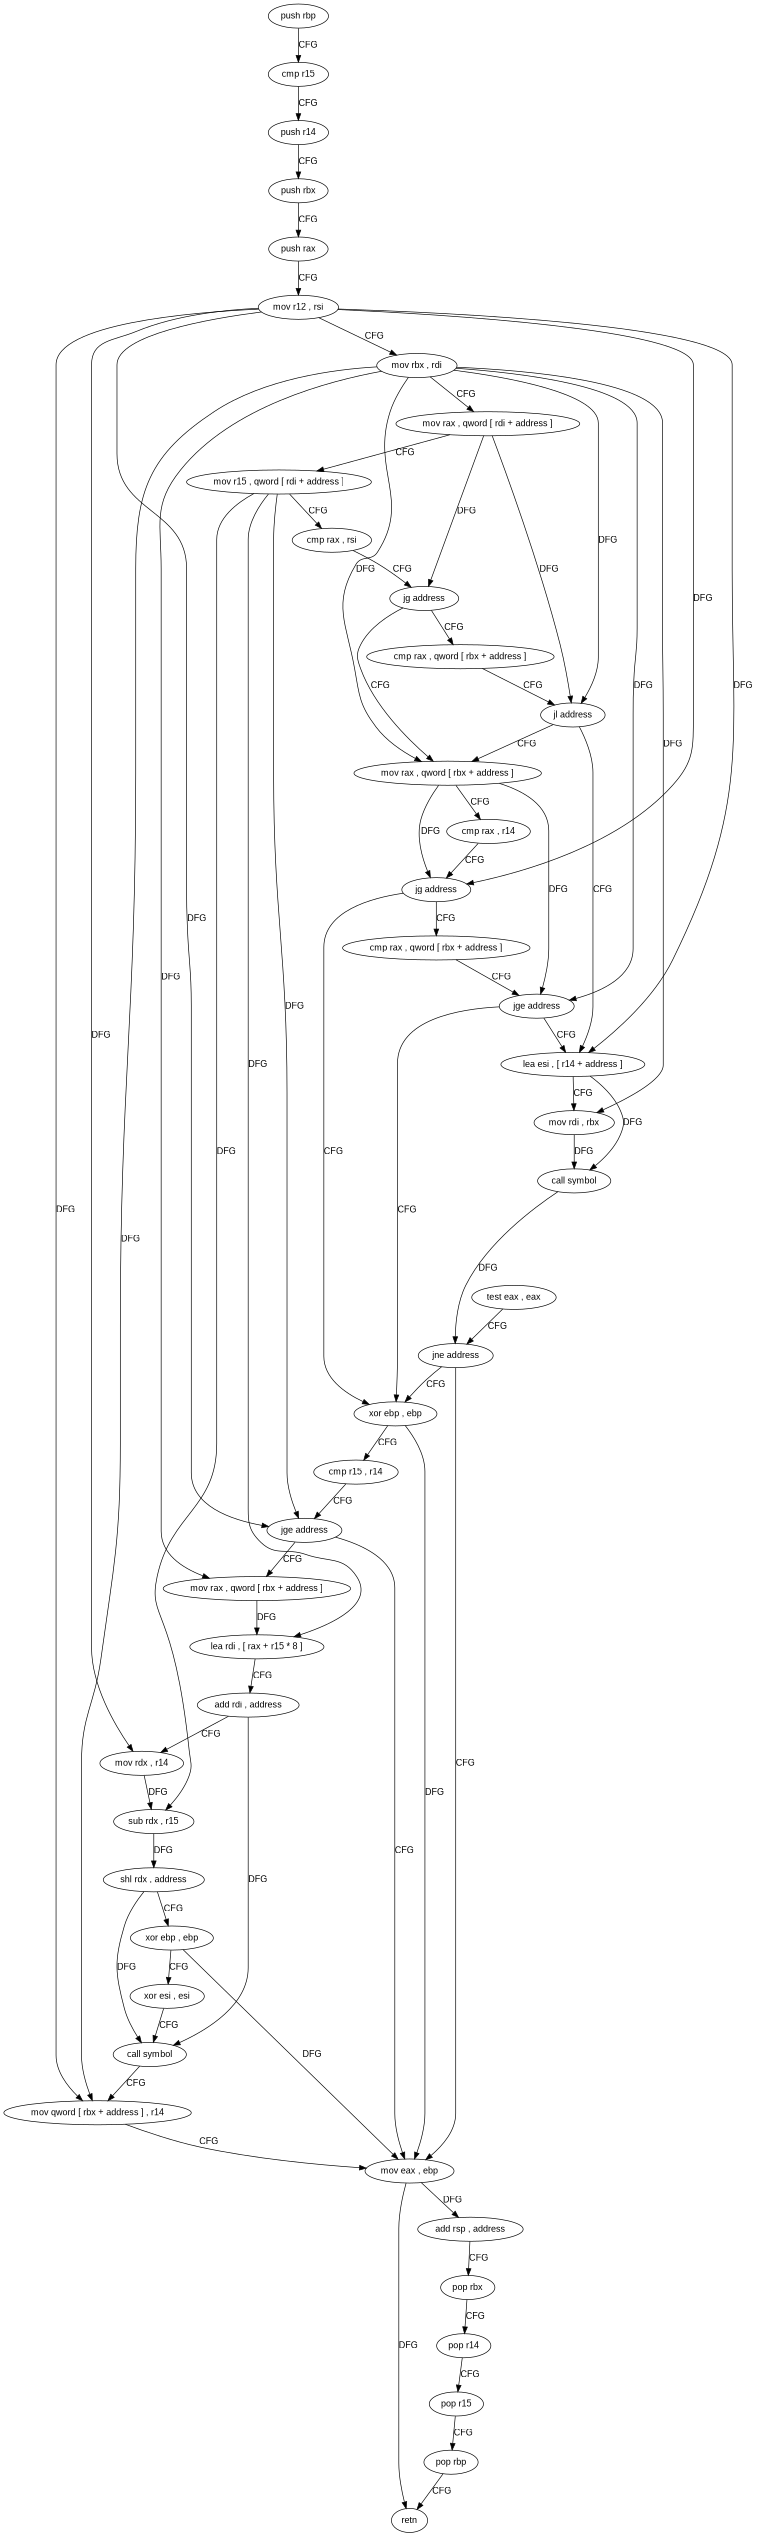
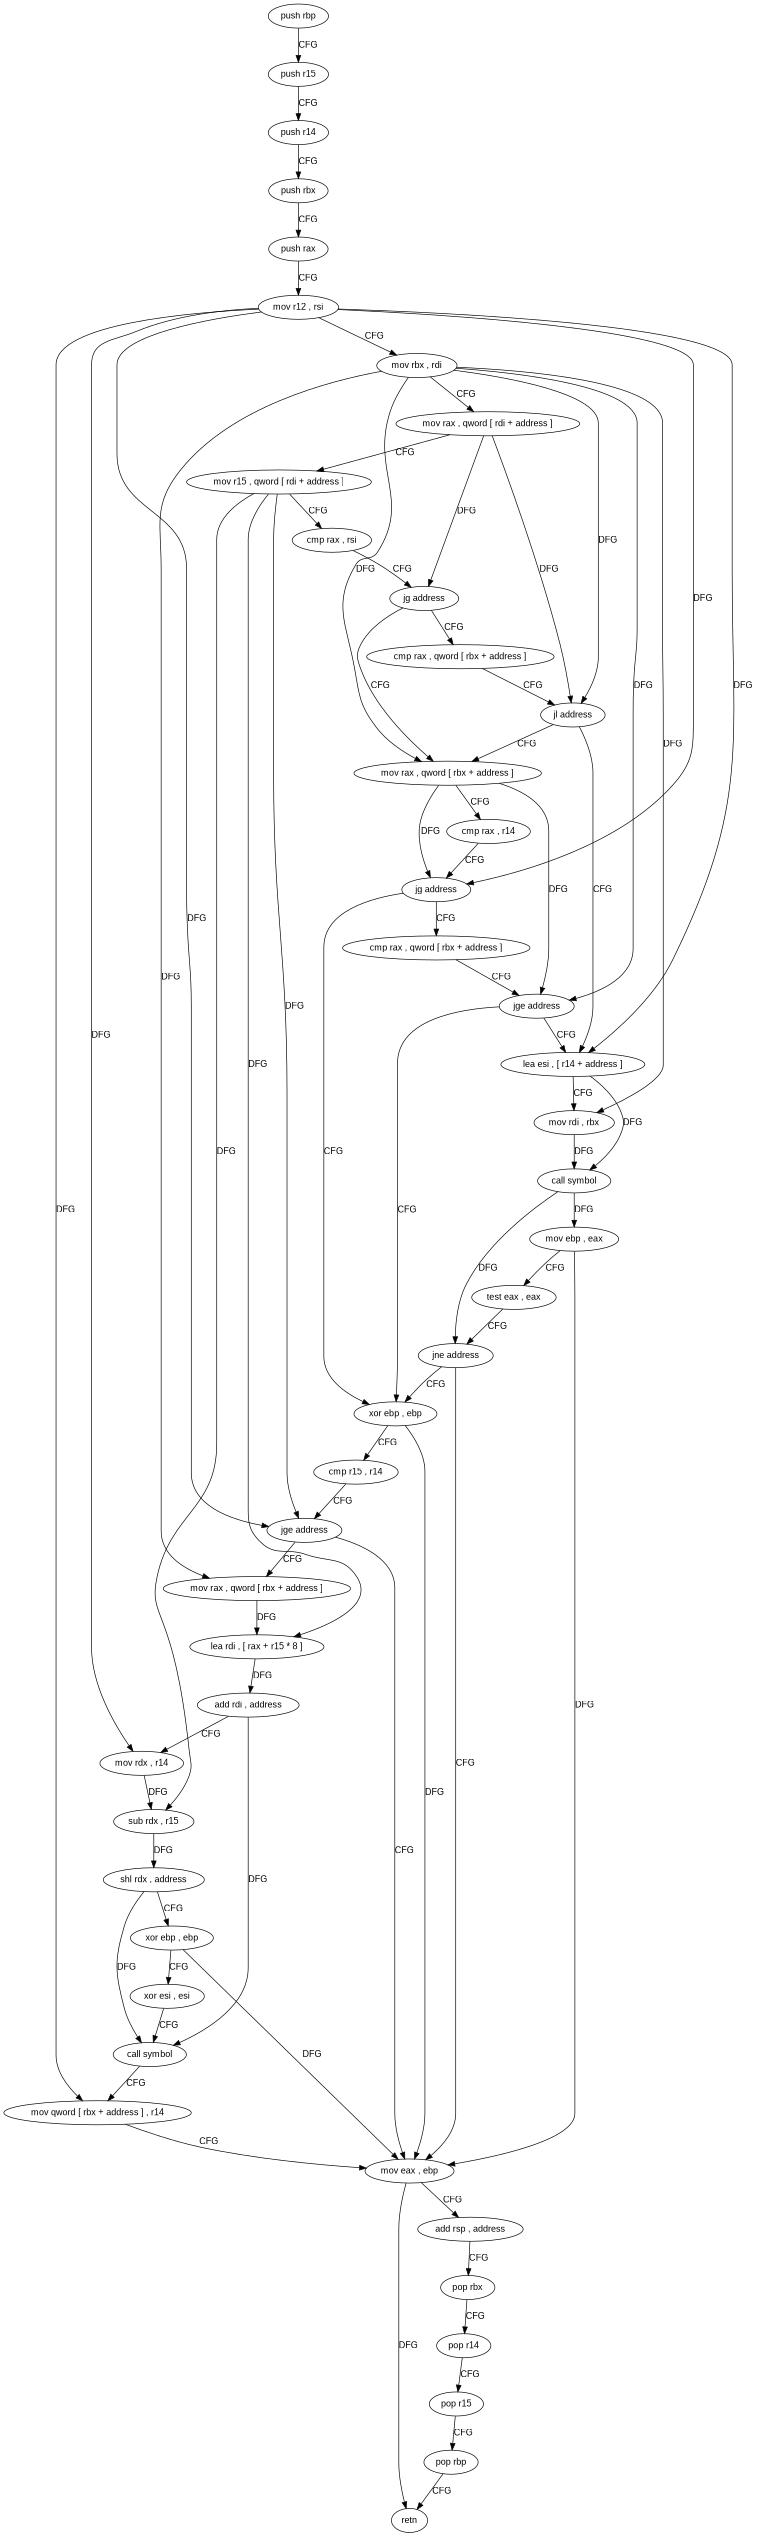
node "cmp r15": label "cmp r15" -> "push r15"
edge "mov rbx , rdi" -> "mov qword [ rbx + address ] , r14": removed, label "DFG"
node "mov ebp , eax": added
edge "lea rdi , [ rax + r15 * 8 ]" -> "add rdi , address": label "CFG" -> "DFG"
edge "mov eax , ebp" -> "add rsp , address": label "DFG" -> "CFG"
